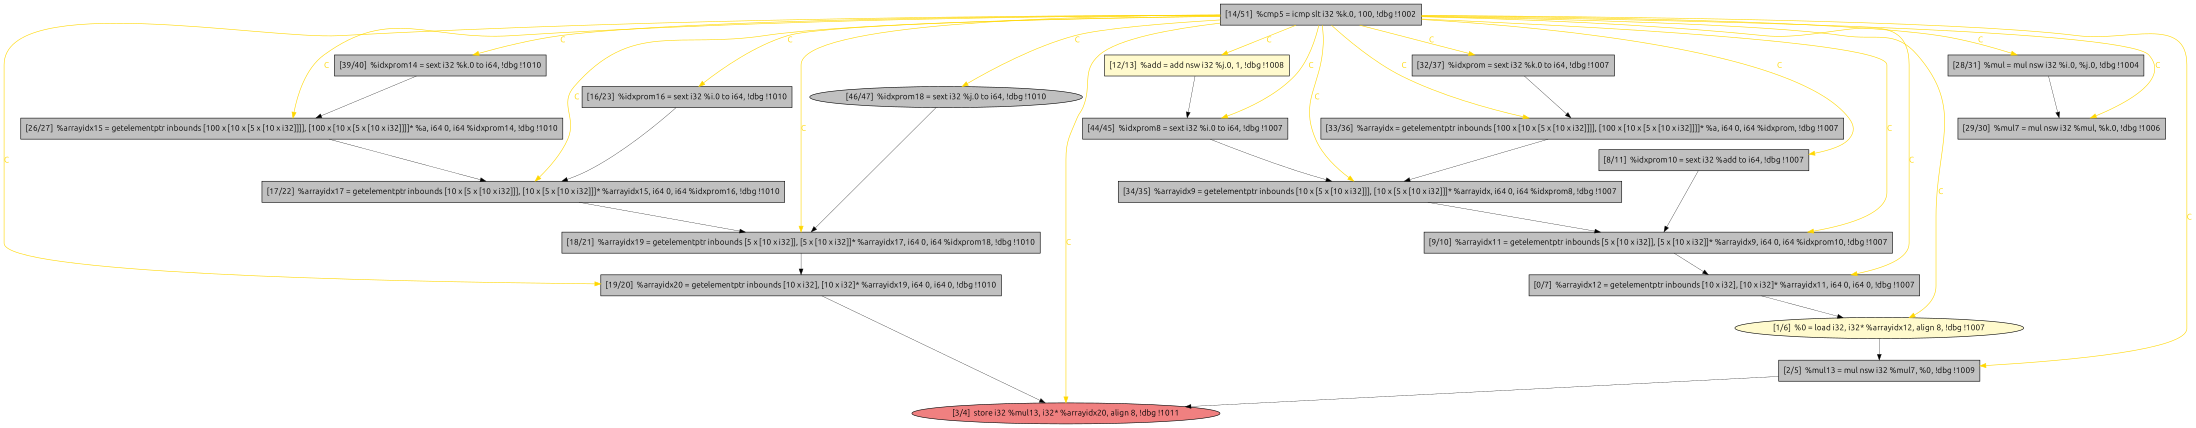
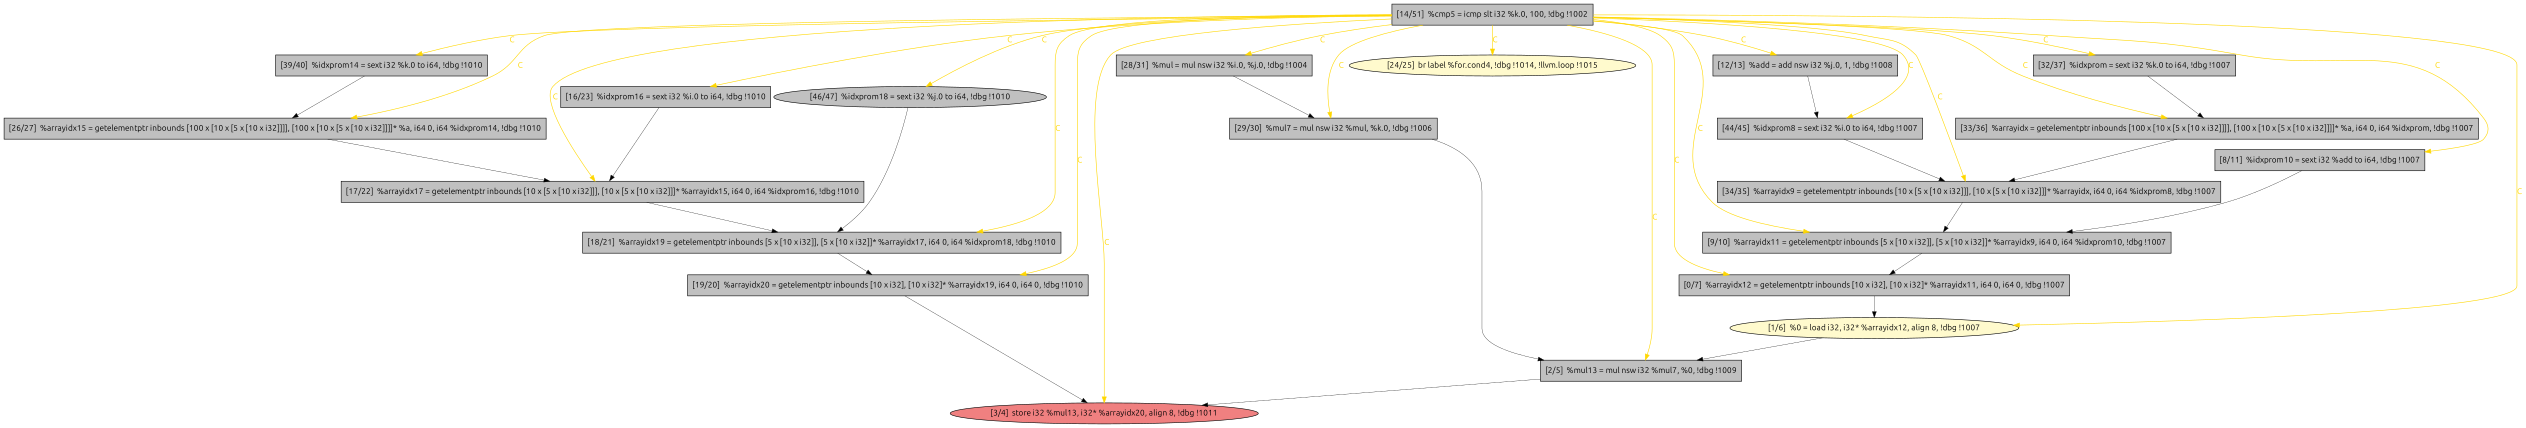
node "[12/13]  %add = add nsw i32 %j.0, 1, !dbg !1008": fillcolor lemonchiffon -> grey
node "[24/25]  br label %for.cond4, !dbg !1014, !llvm.loop !1015": added
edge "[29/30]  %mul7 = mul nsw i32 %mul, %k.0, !dbg !1006" -> "[2/5]  %mul13 = mul nsw i32 %mul7, %0, !dbg !1009": added
